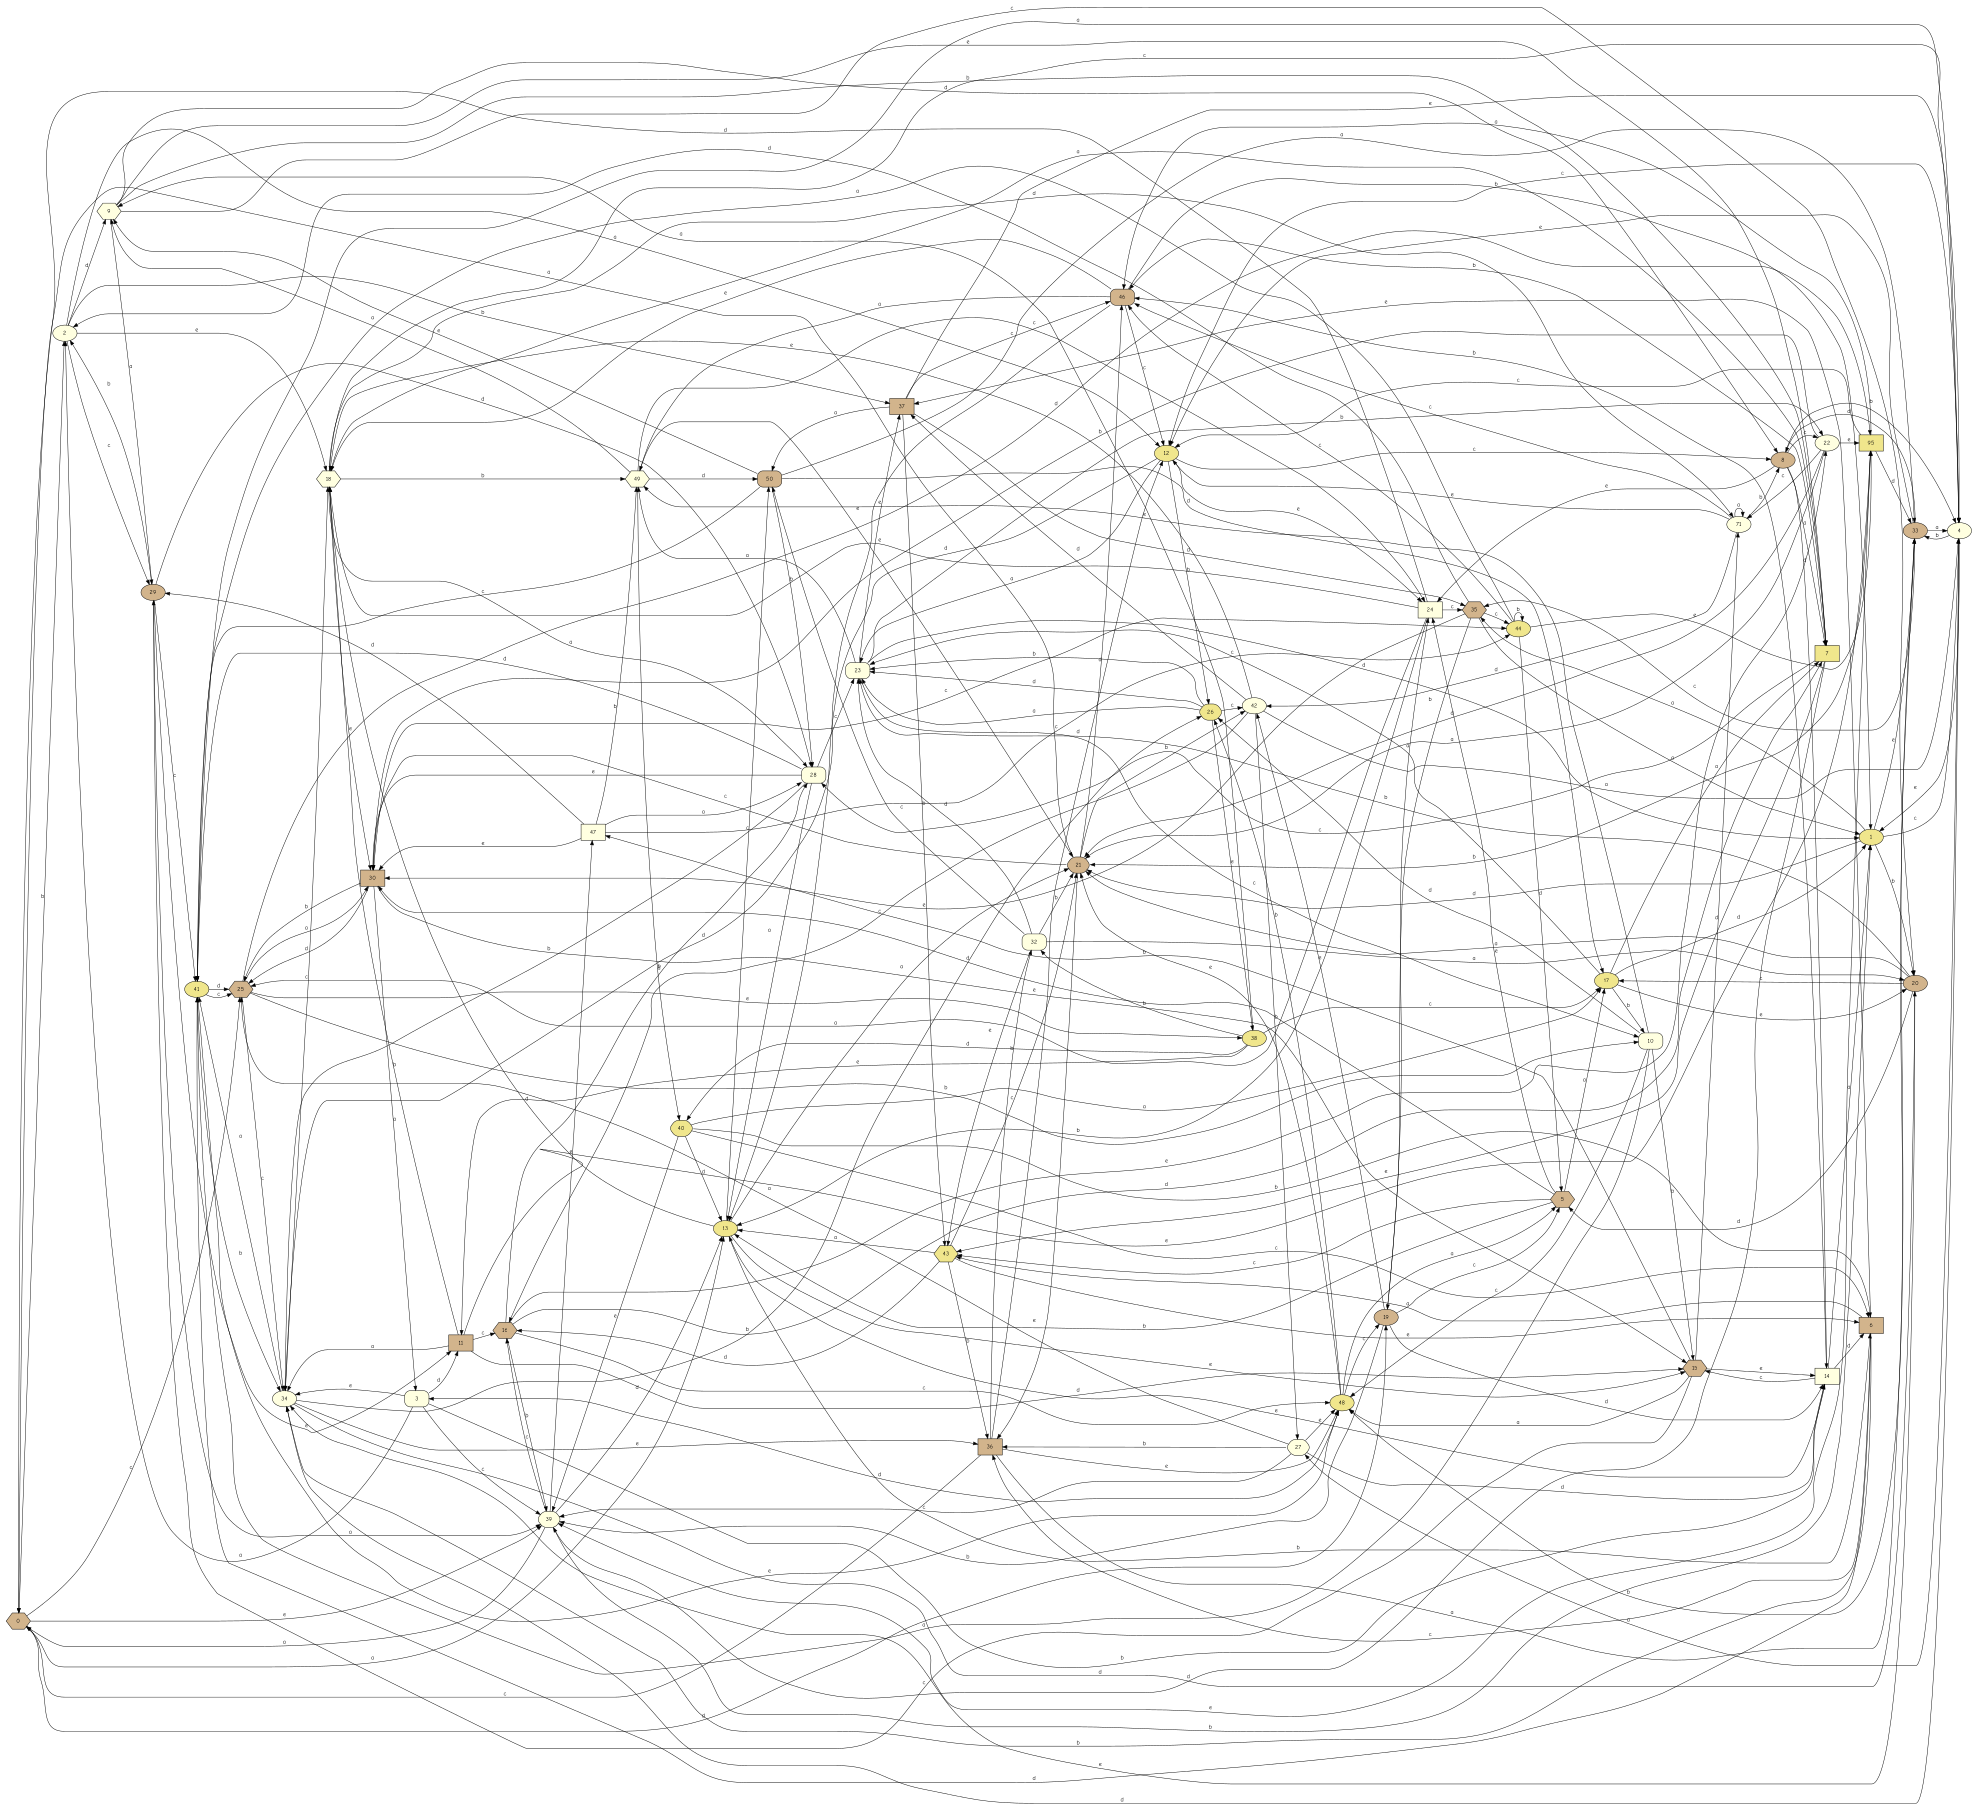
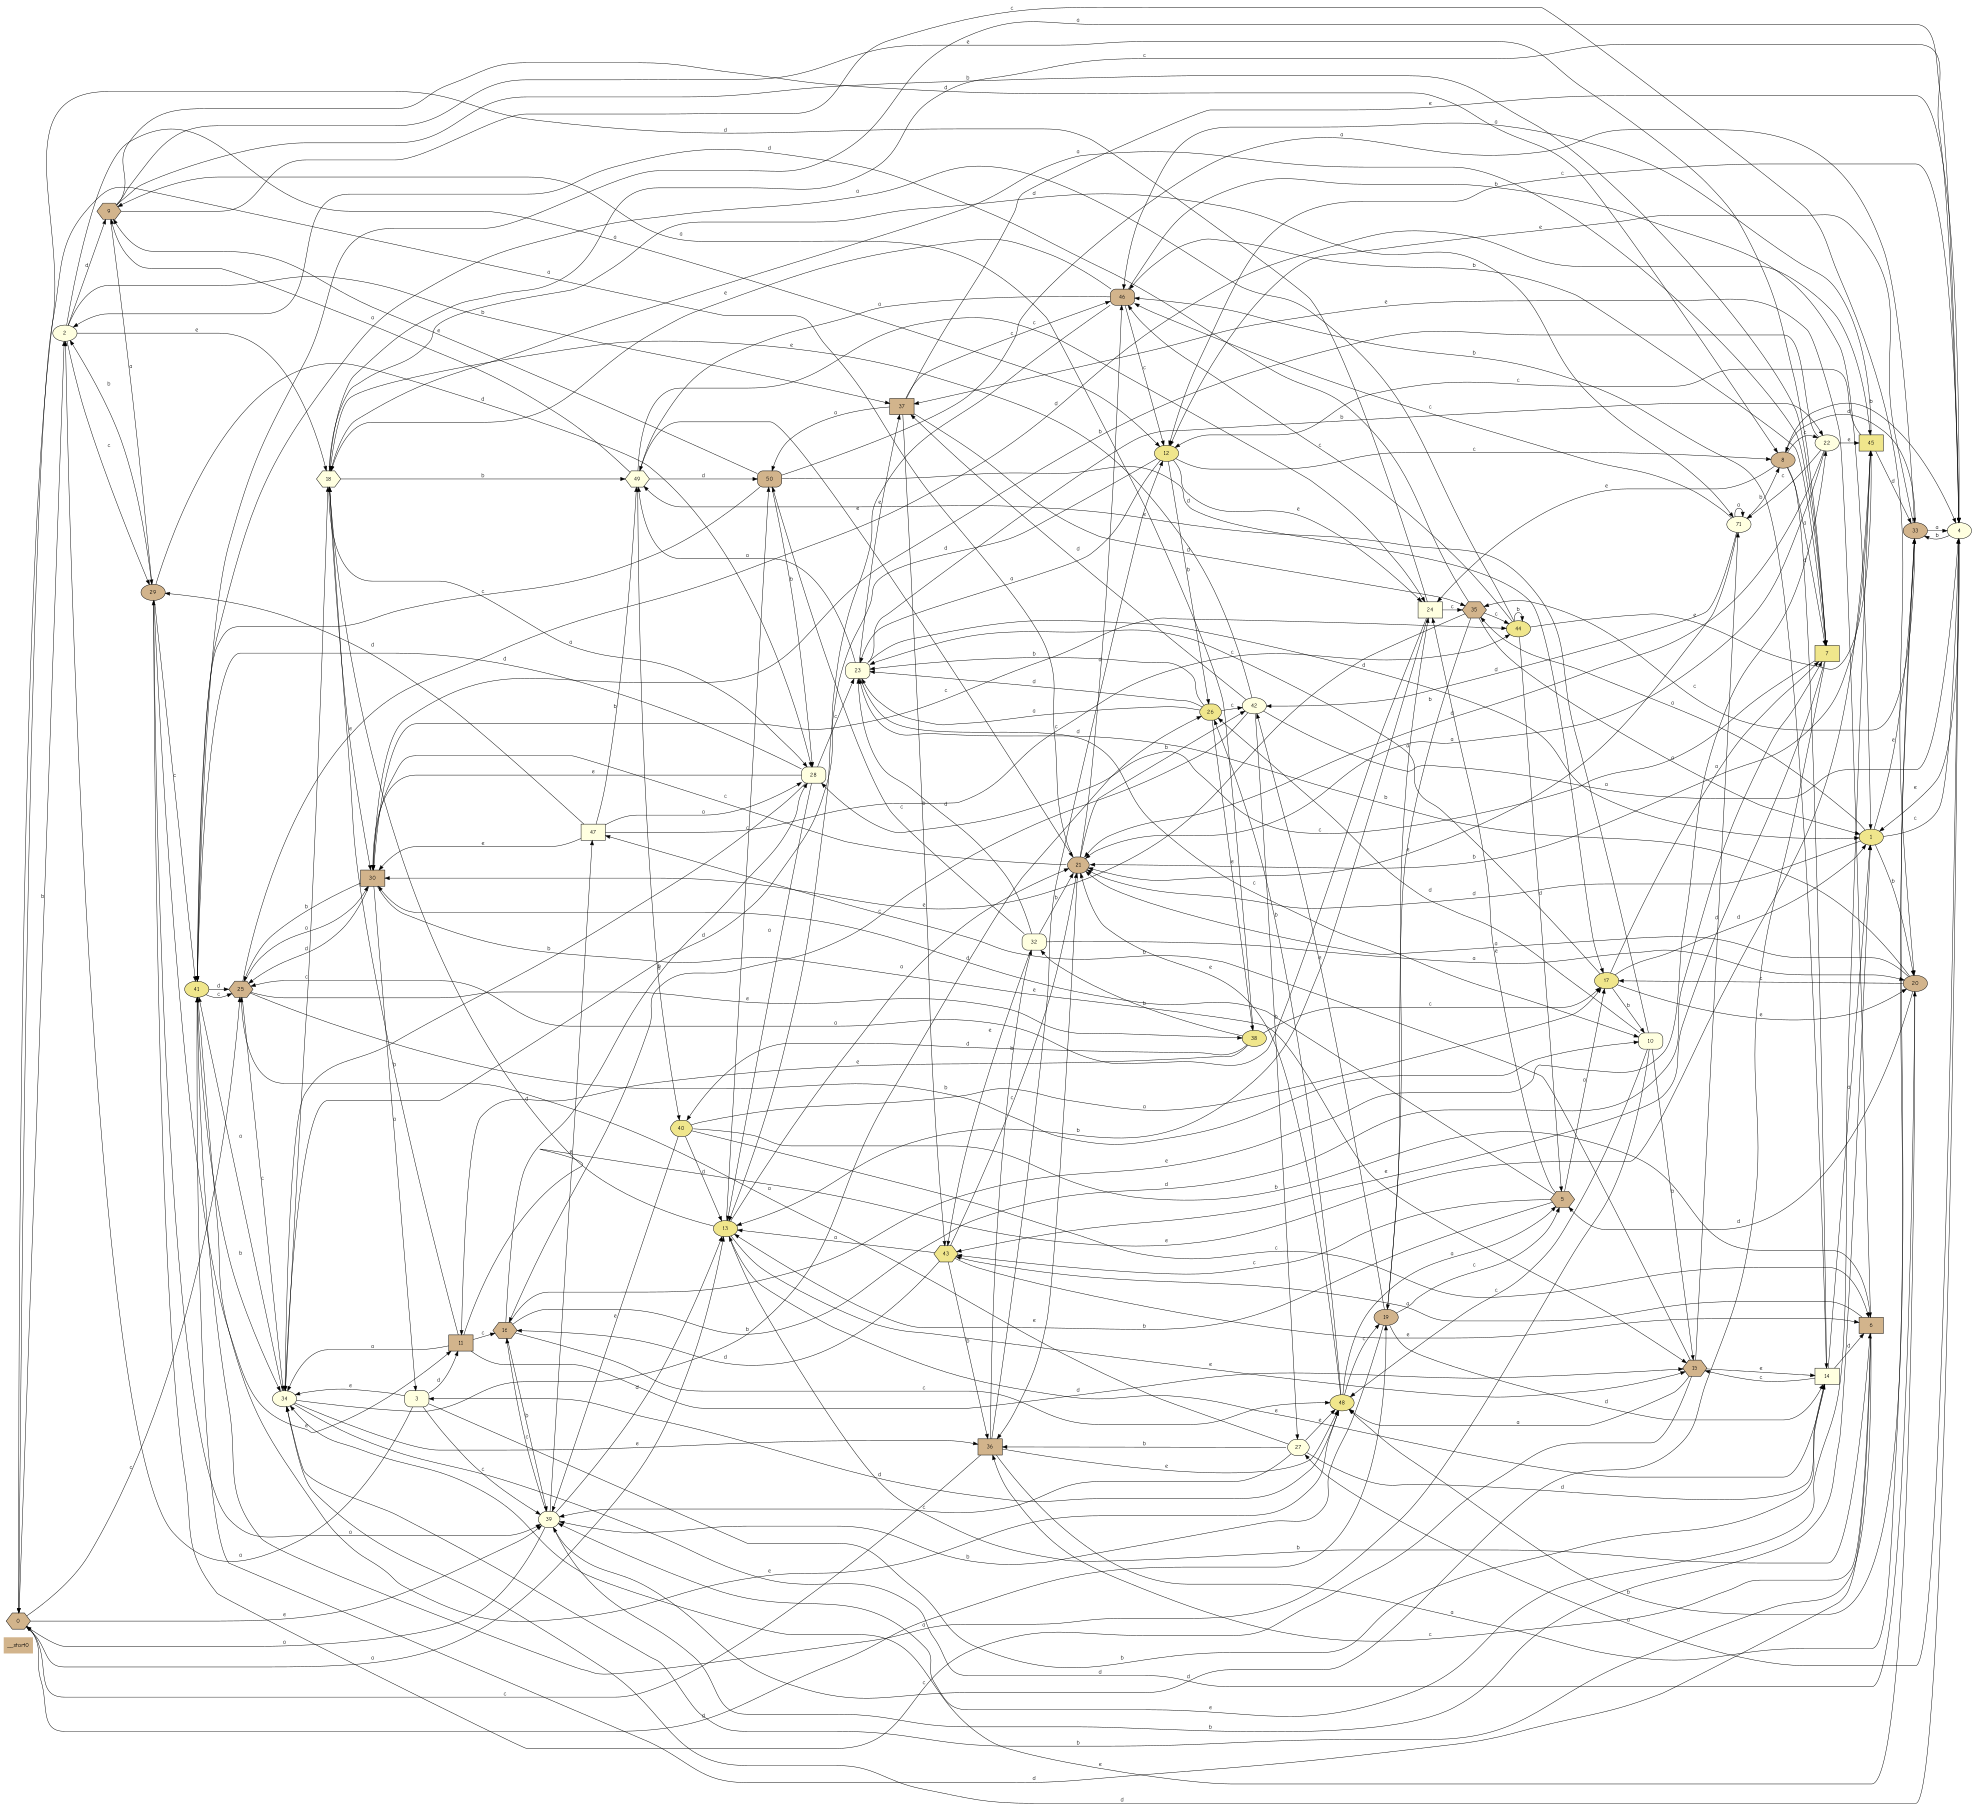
node "9": fillcolor lightyellow -> tan
node "95": label "95" -> "45"
edge "71" -> "12": now "71" -> "21"
edge "24" -> "18": removed, label "e"
node "__start0": added
